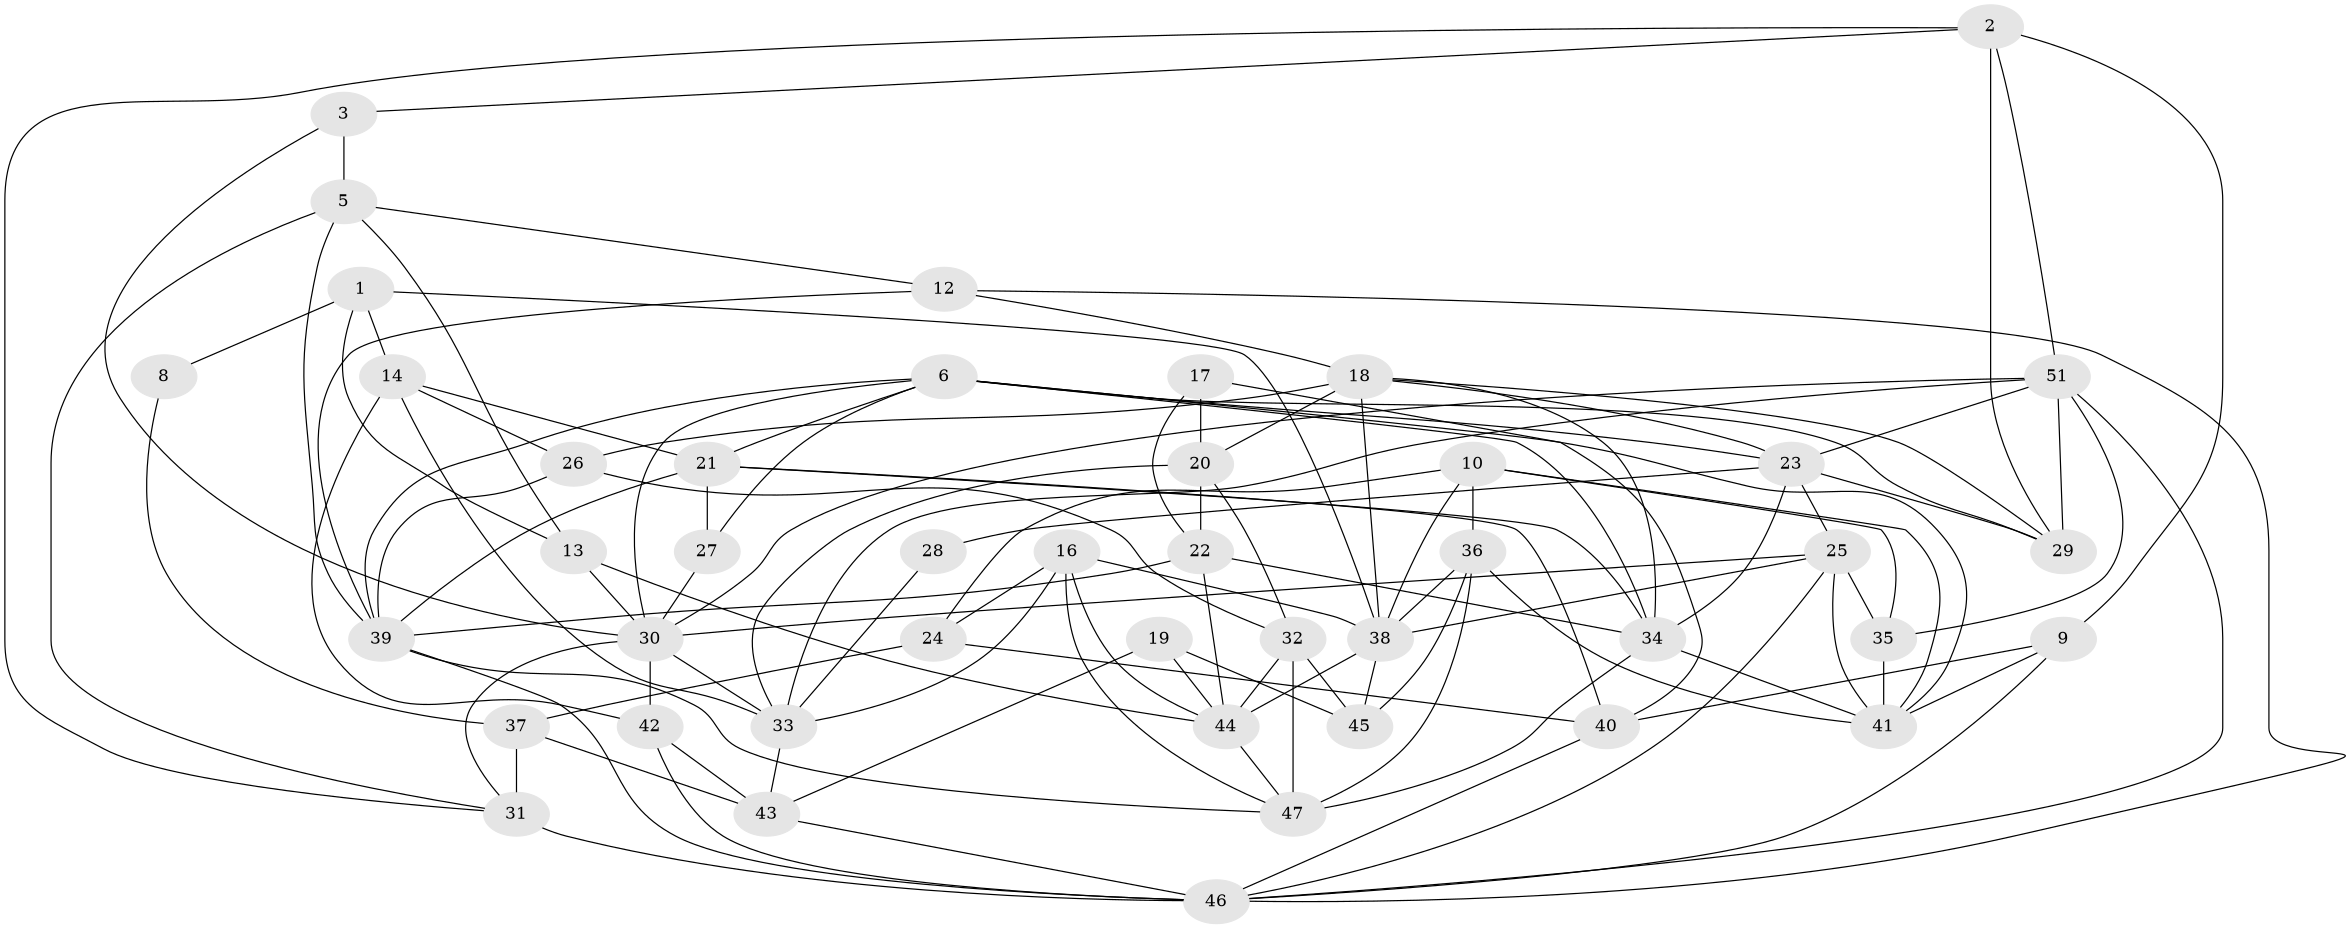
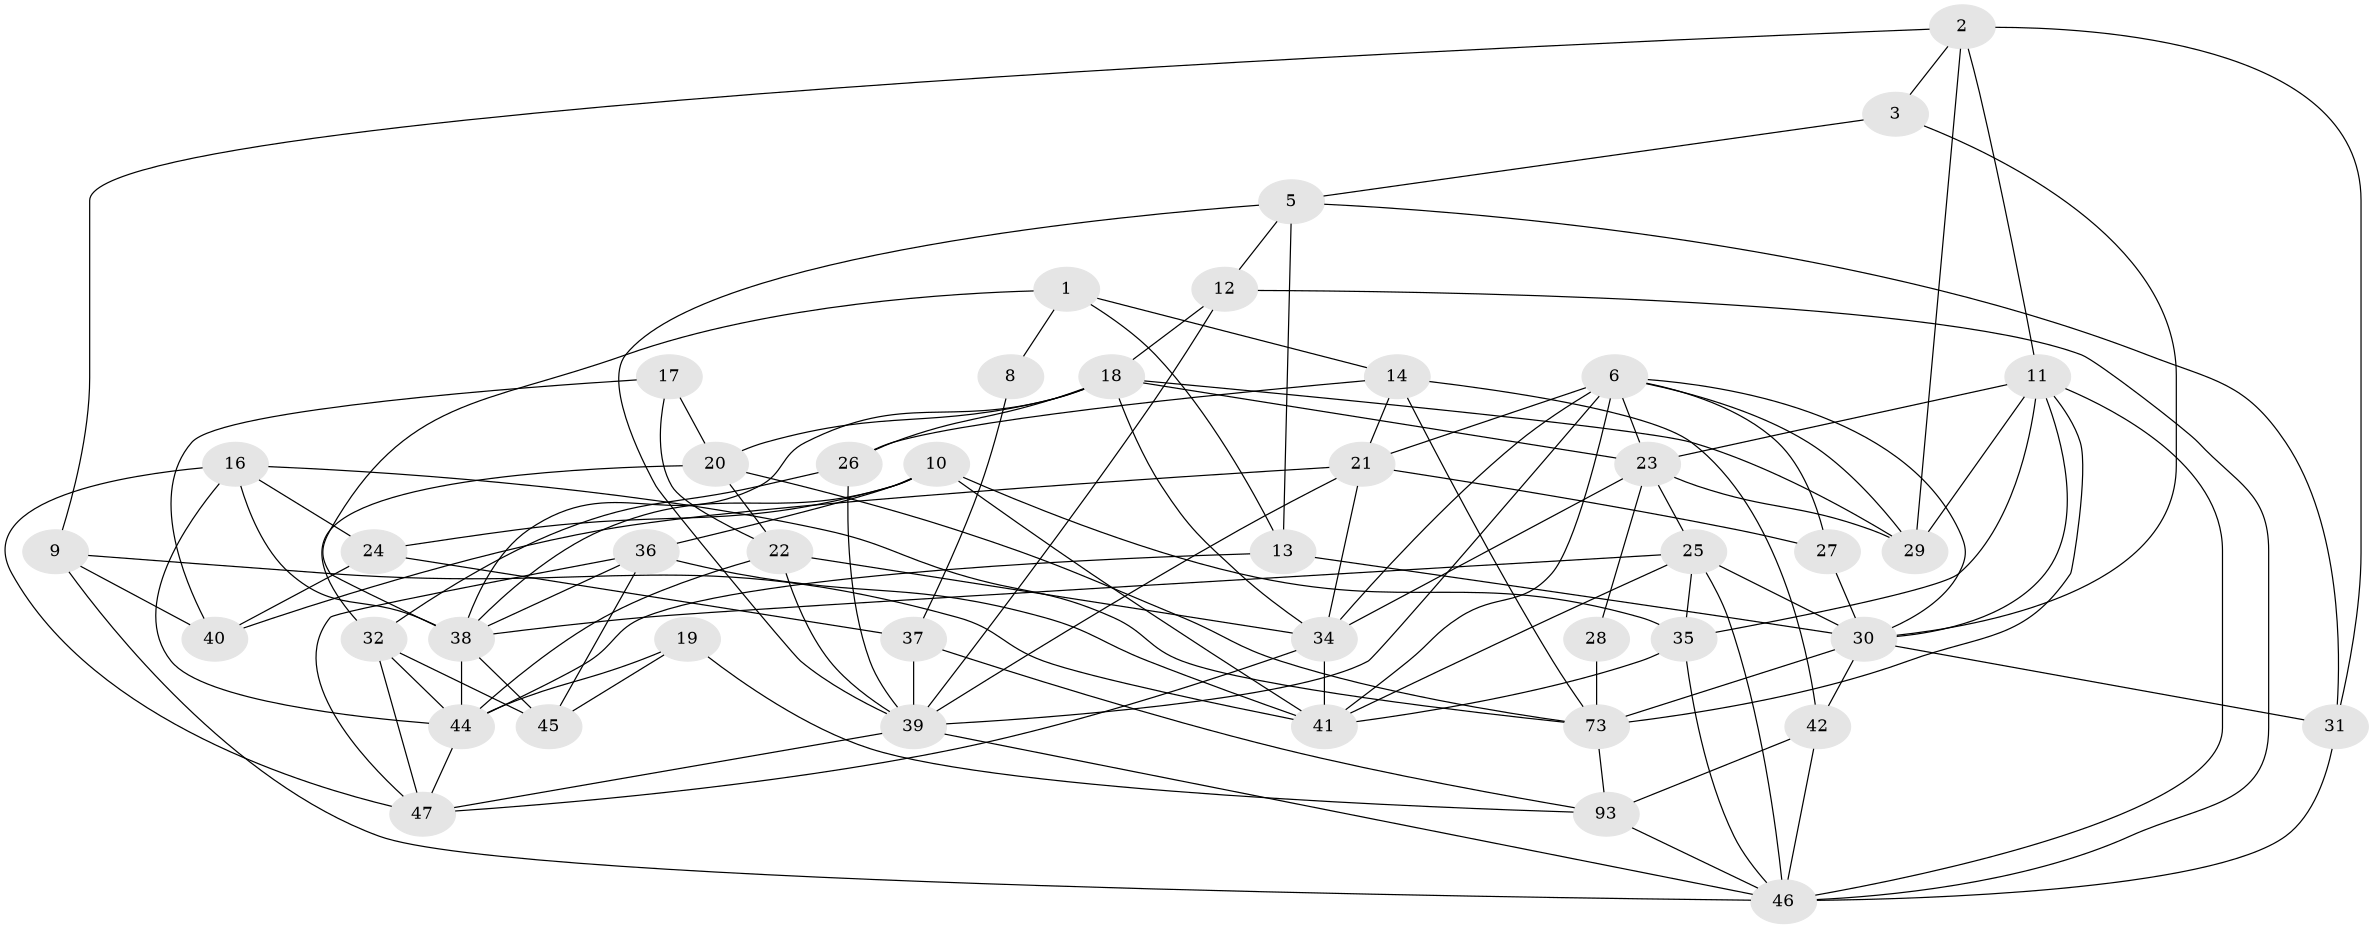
node "51": label "51" -> "11"
node "33": label "33" -> "73"
edge "37" -- "31": now "37" -- "39"
node "43": label "43" -> "93"
edge "40" -- "46": now "35" -- "46"
